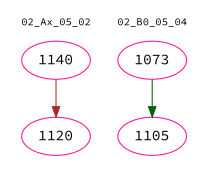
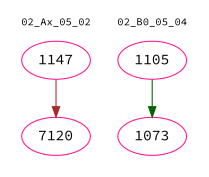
node "1140": label "1140" -> "1147"
edge "1073" -> "1105": reversed
node "1120": label "1120" -> "7120"
